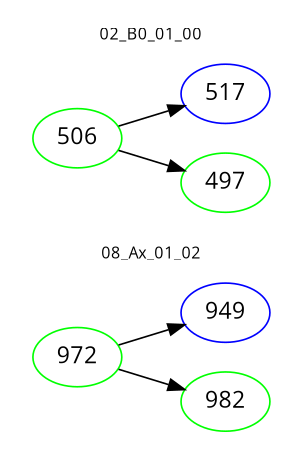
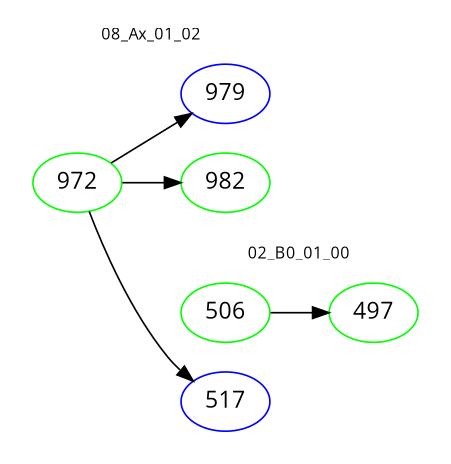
edge "506" -> "517": now "972" -> "517"
node "949": label "949" -> "979"
